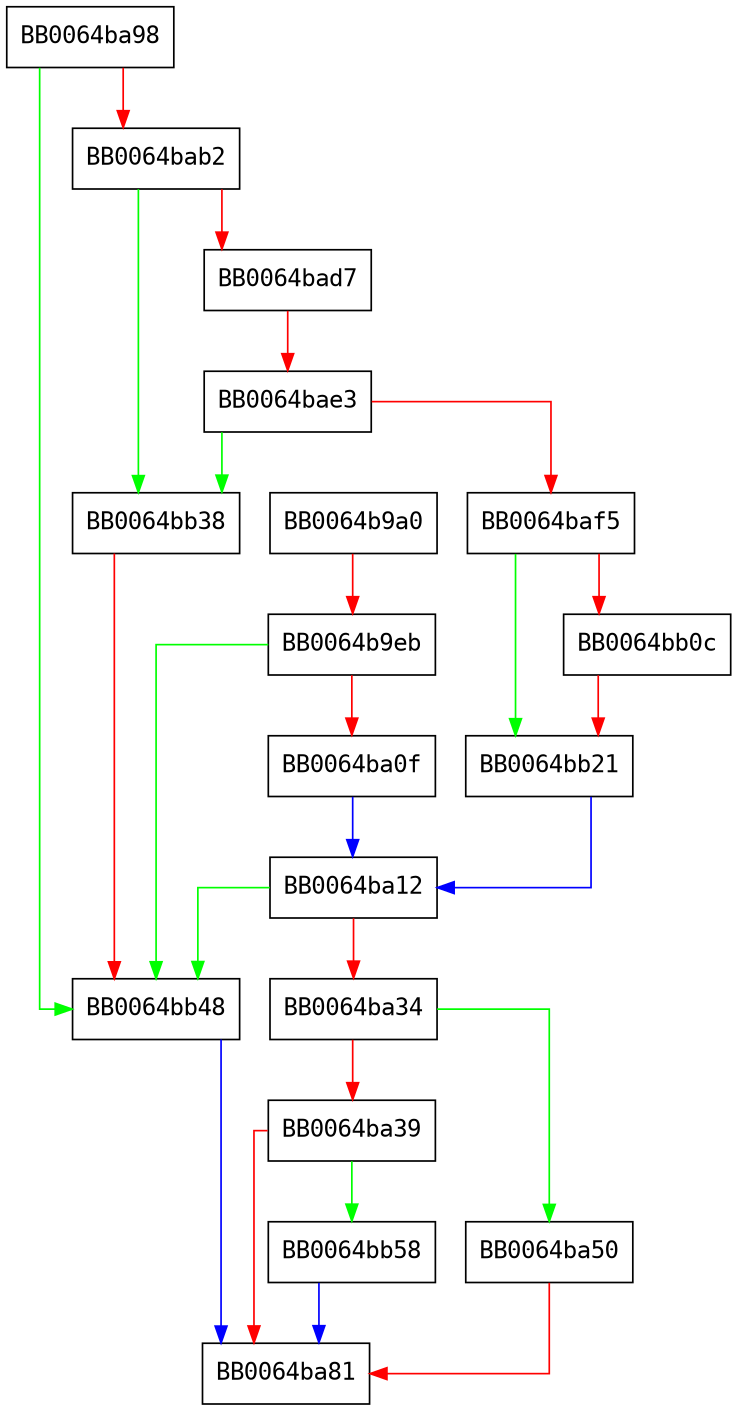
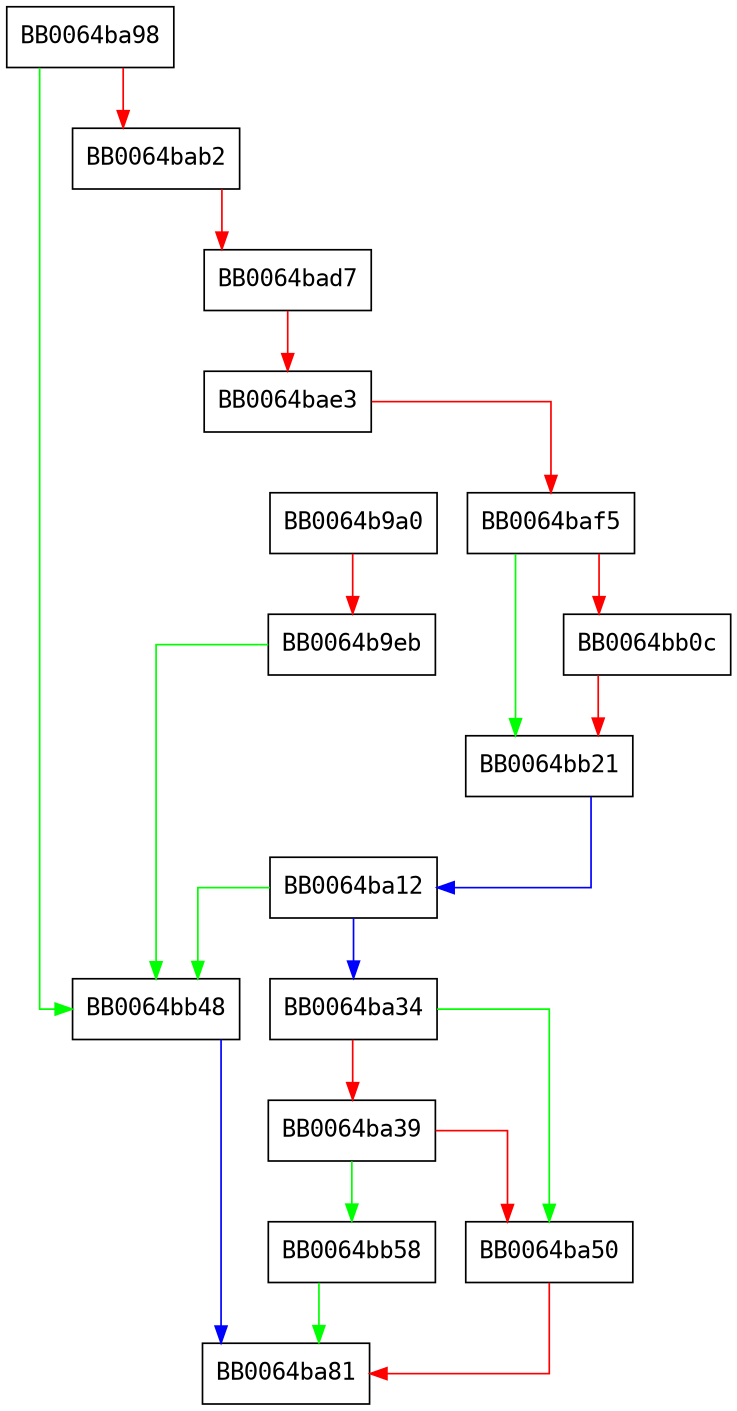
node "BB0064bb38": removed
node "BB0064ba0f": removed
edge "BB0064ba12" -> "BB0064ba34": color red -> blue
edge "BB0064ba39" -> "BB0064ba81": now "BB0064ba39" -> "BB0064ba50"
edge "BB0064bb58" -> "BB0064ba81": color blue -> green
